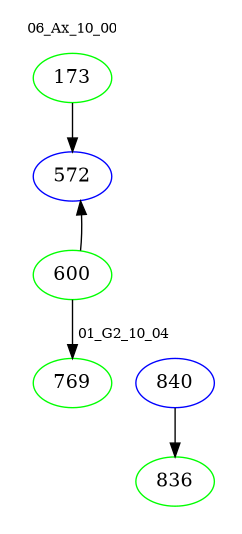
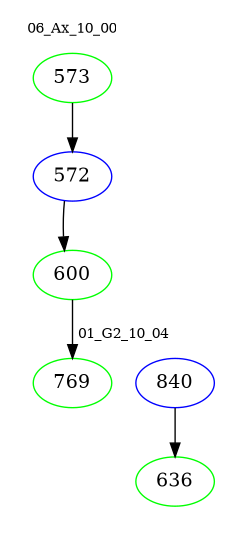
node "173": label "173" -> "573"
edge "600" -> "572": reversed
node "836": label "836" -> "636"
